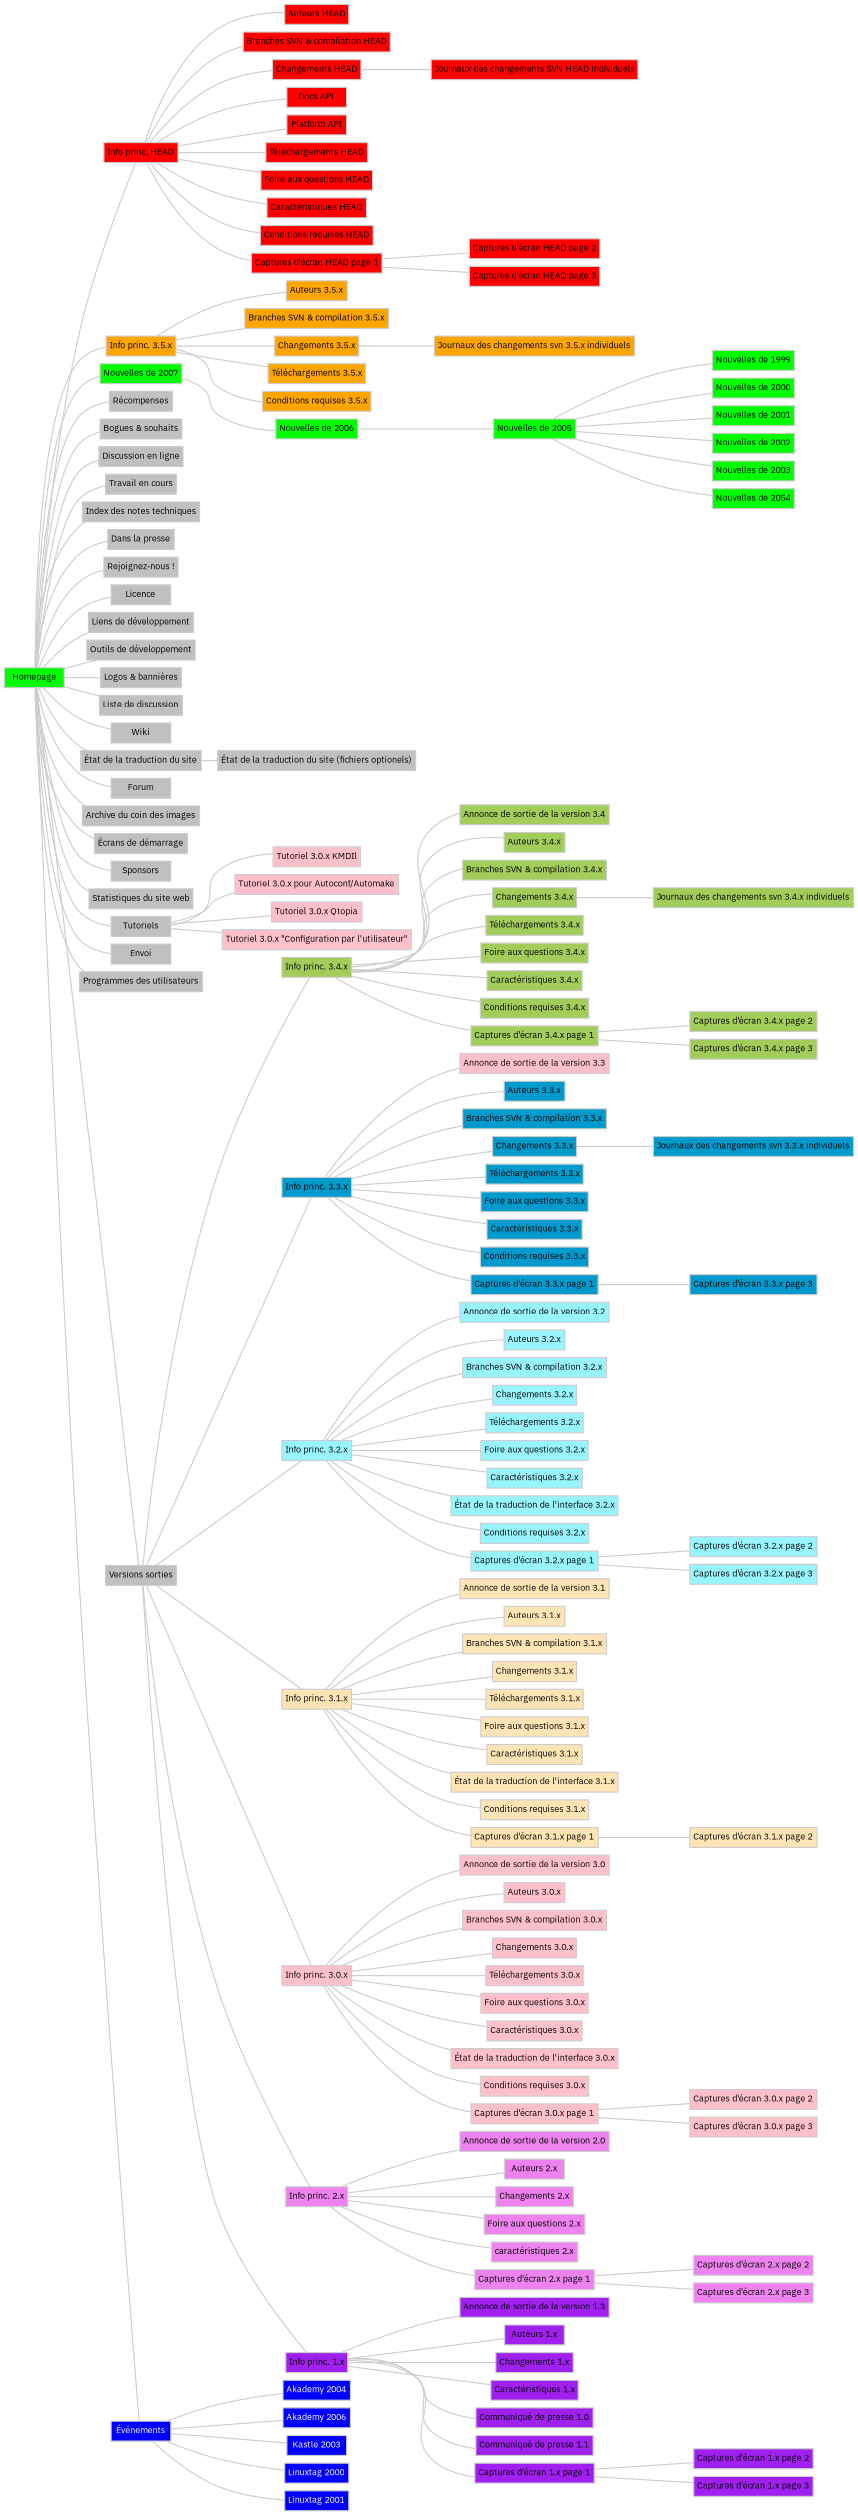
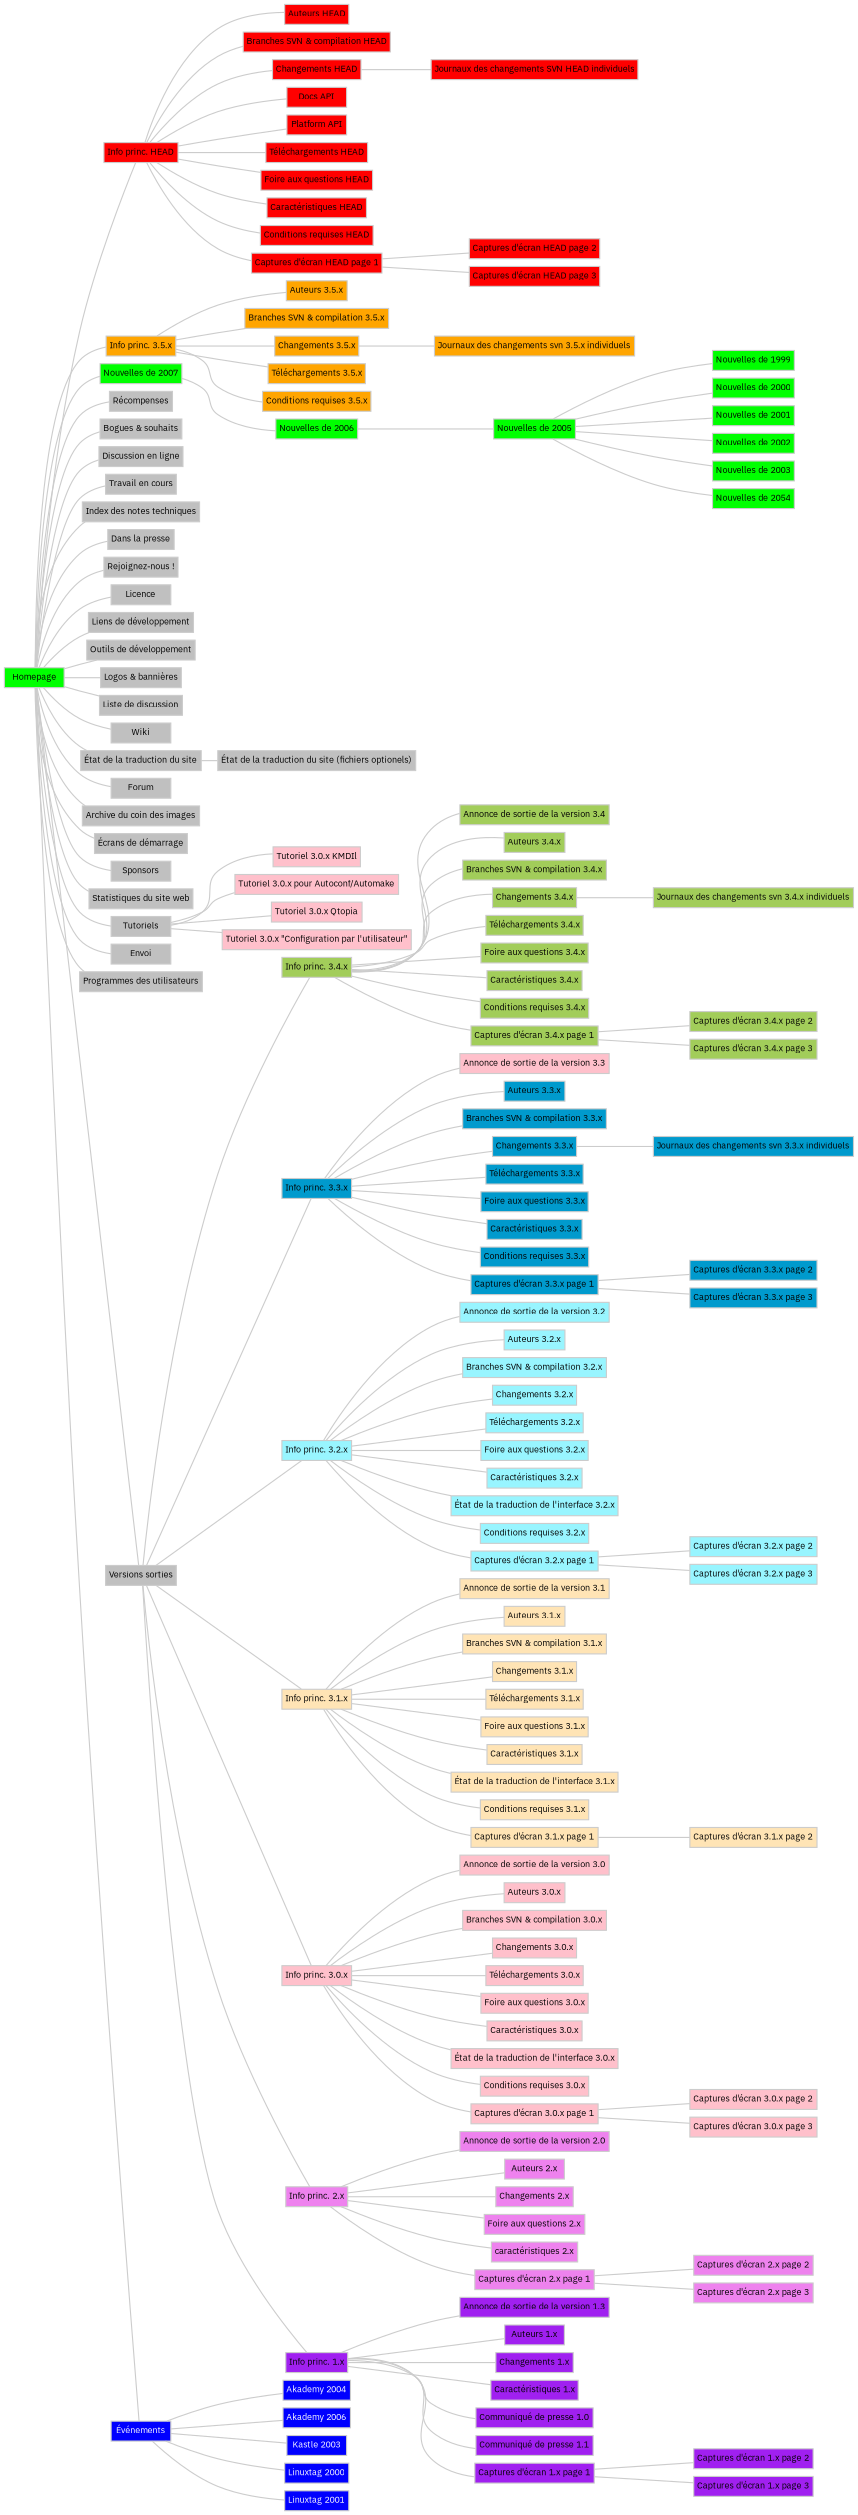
node "Captures d'écran 3.3.x page 2": added
